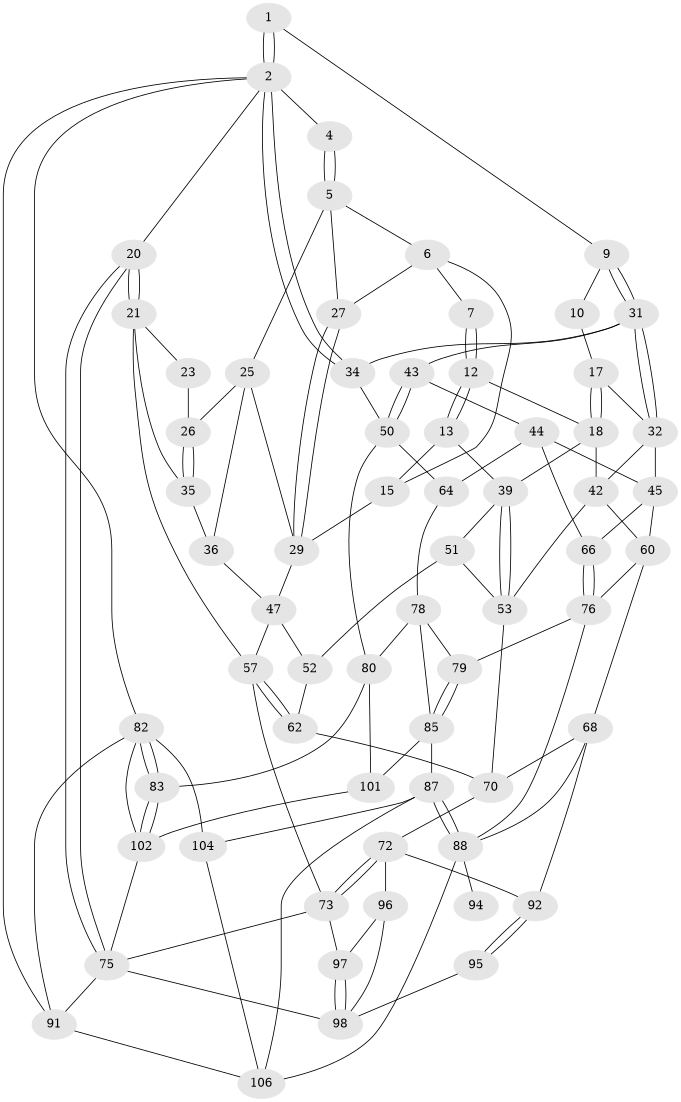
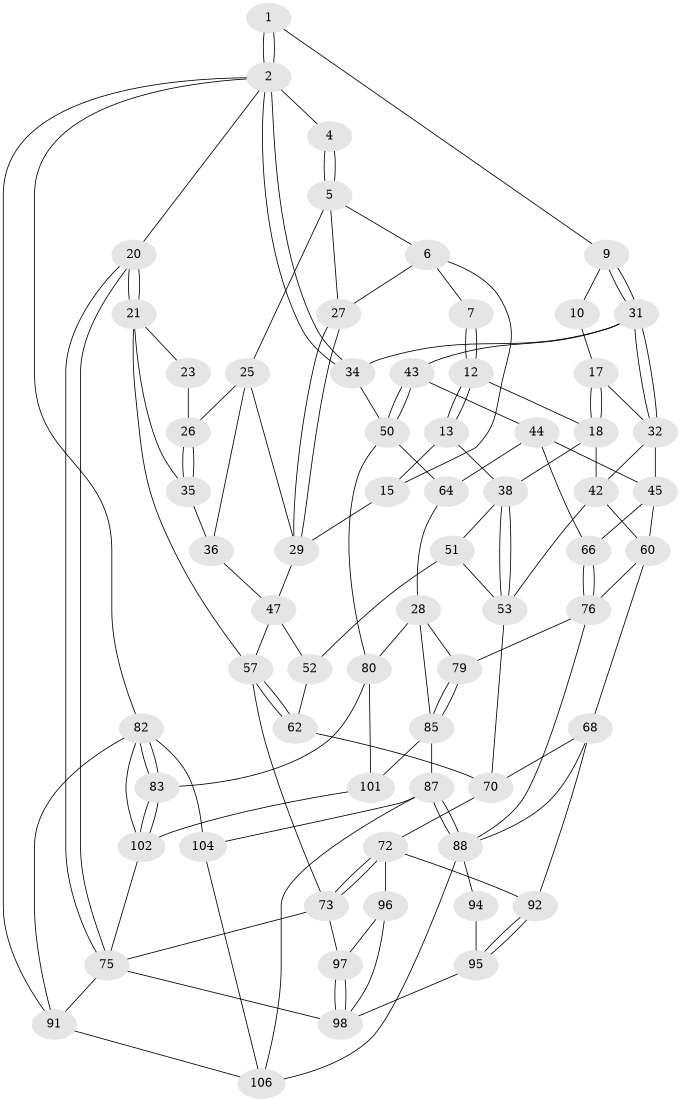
node "39": label "39" -> "38"
node "78": label "78" -> "28"
edge "94" -- "95": added
